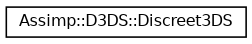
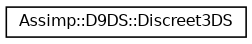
node "Assimp::D3DS::Discreet3DS": label "Assimp::D3DS::Discreet3DS" -> "Assimp::D9DS::Discreet3DS"
